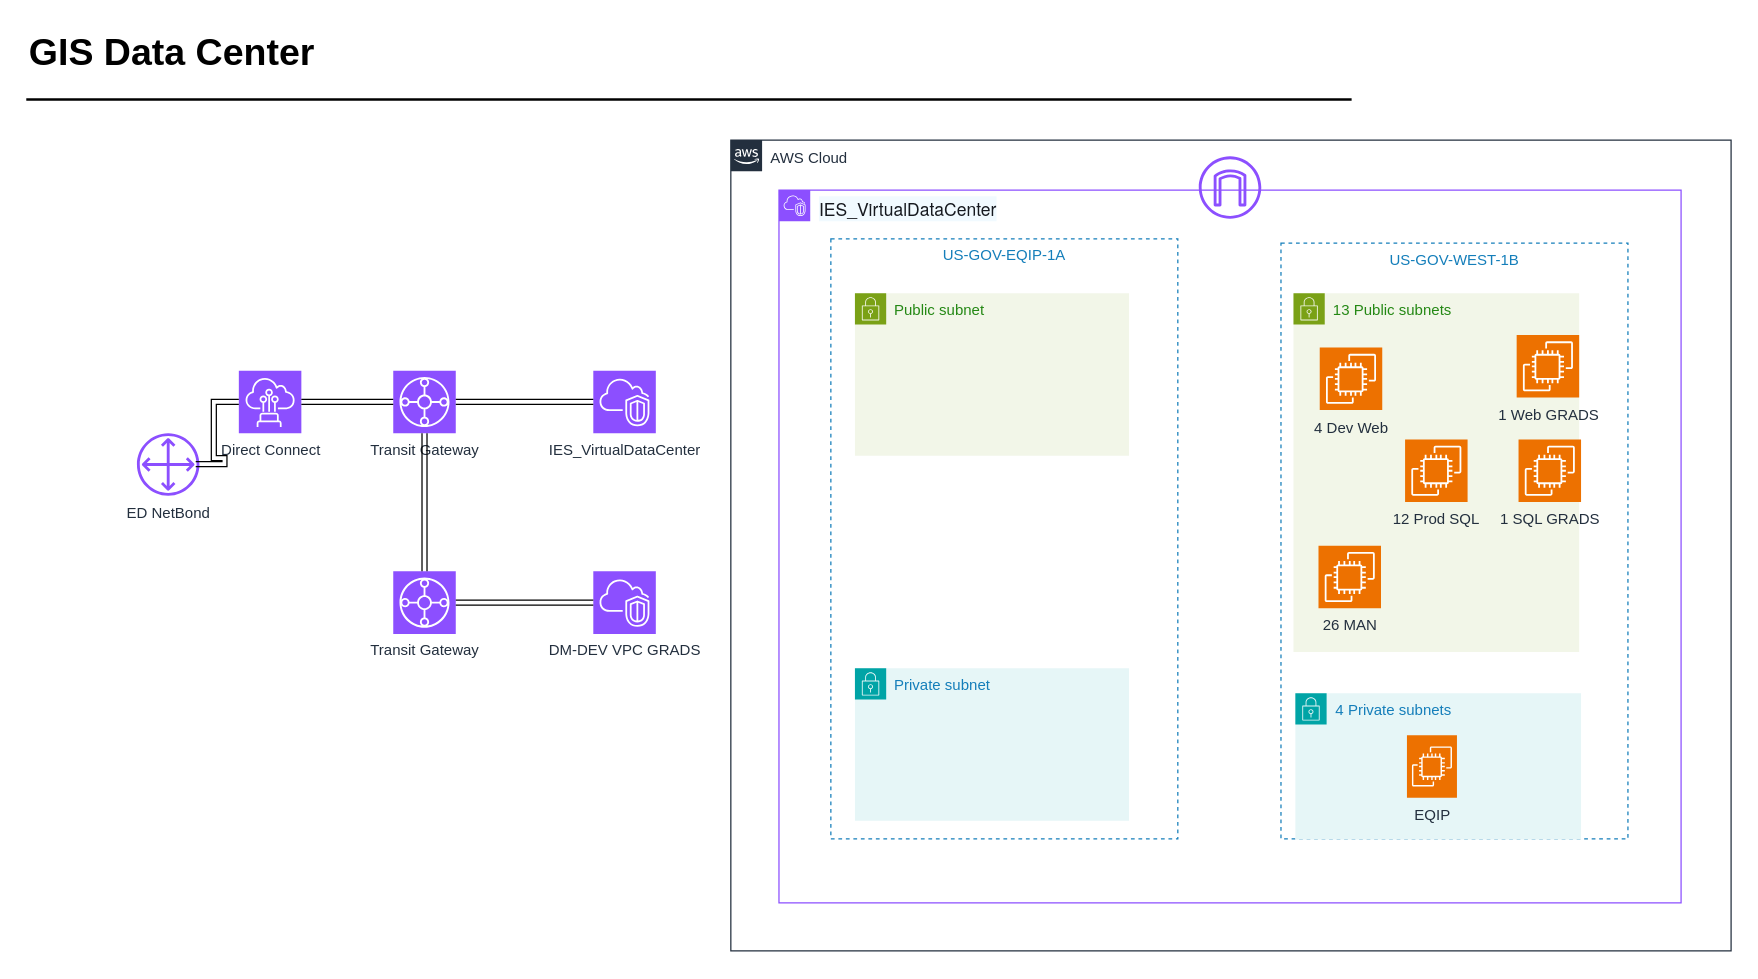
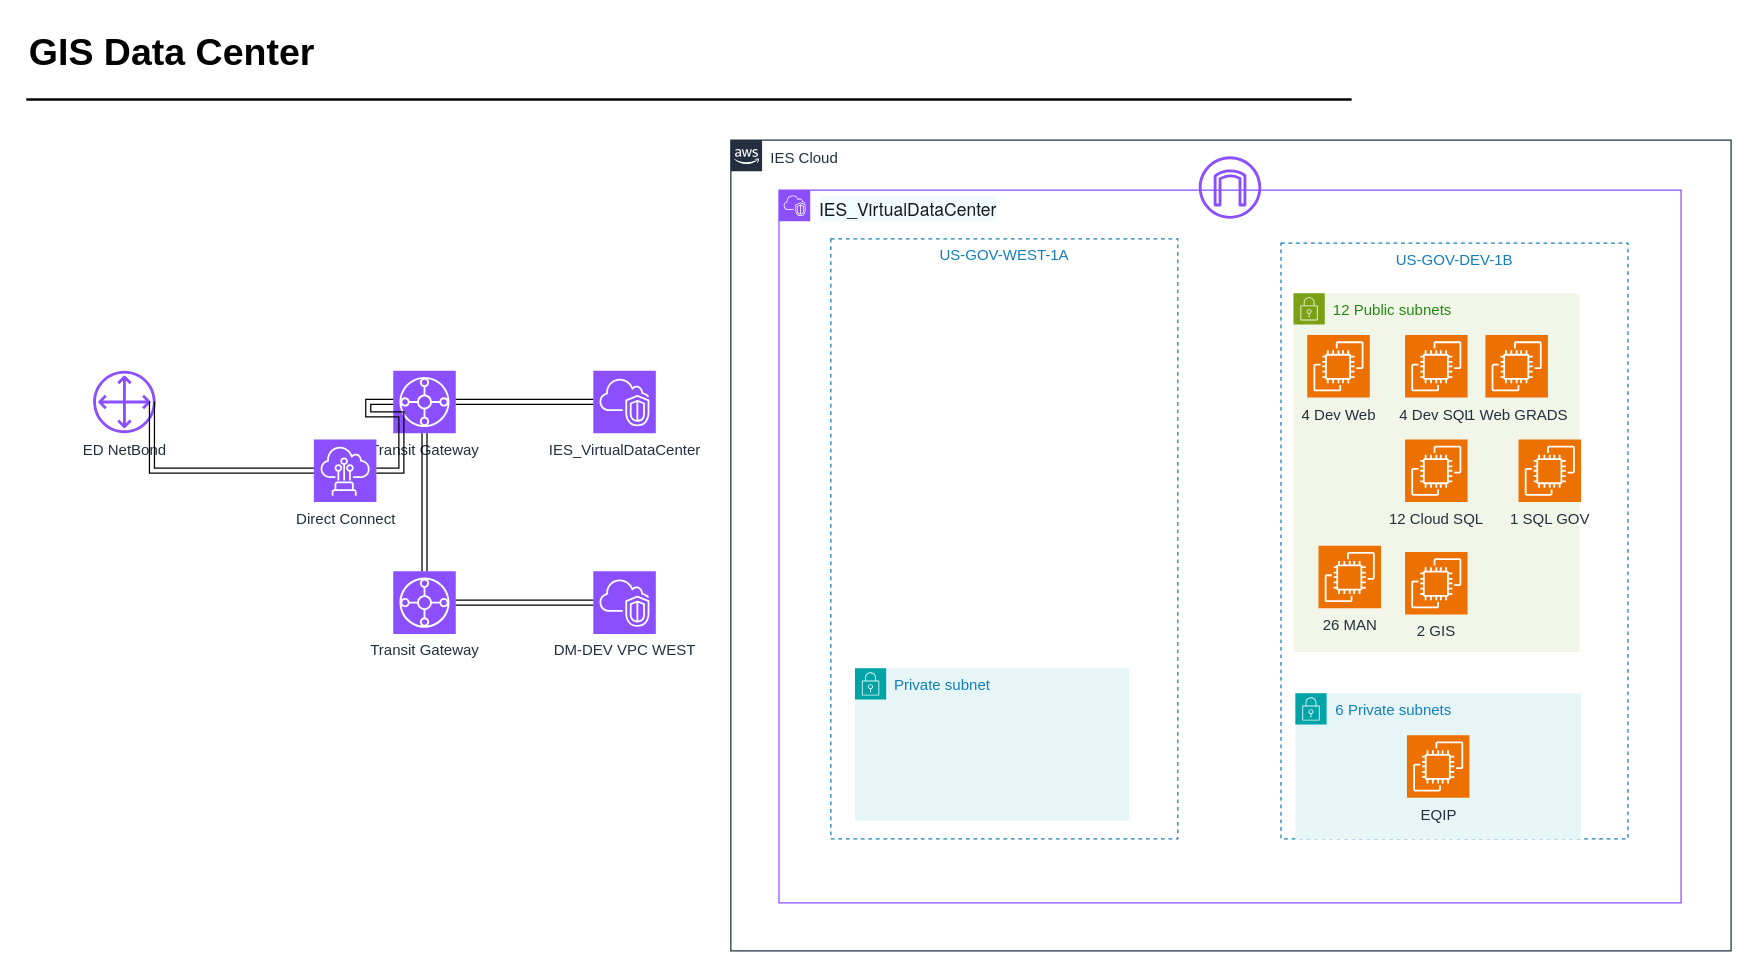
node "AWS Cloud": label "AWS Cloud" -> "IES Cloud"
node "US-GOV-EQIP-1A": label "US-GOV-EQIP-1A" -> "US-GOV-WEST-1A"
node "US-GOV-WEST-1B": label "US-GOV-WEST-1B" -> "US-GOV-DEV-1B"
node "13 Public subnets": label "13 Public subnets" -> "12 Public subnets"
node "4 Dev SQL": added
node "1 Web GRADS": moved (1548, 366) -> (1516, 366)
node "Public subnet": removed
node "4 Dev Web": moved (1351, 379) -> (1338, 366)
node "Direct Connect": moved (270, 402) -> (345, 471)
node "ED NetBond": moved (168, 464) -> (124, 402)
node "12 Prod SQL": label "12 Prod SQL" -> "12 Cloud SQL"
node "1 SQL GRADS": label "1 SQL GRADS" -> "1 SQL GOV"
node "2 GIS": added
node "DM-DEV VPC GRADS": label "DM-DEV VPC GRADS" -> "DM-DEV VPC WEST"
node "4 Private subnets": label "4 Private subnets" -> "6 Private subnets"
node "EQIP": size 50x63 -> 63x63
